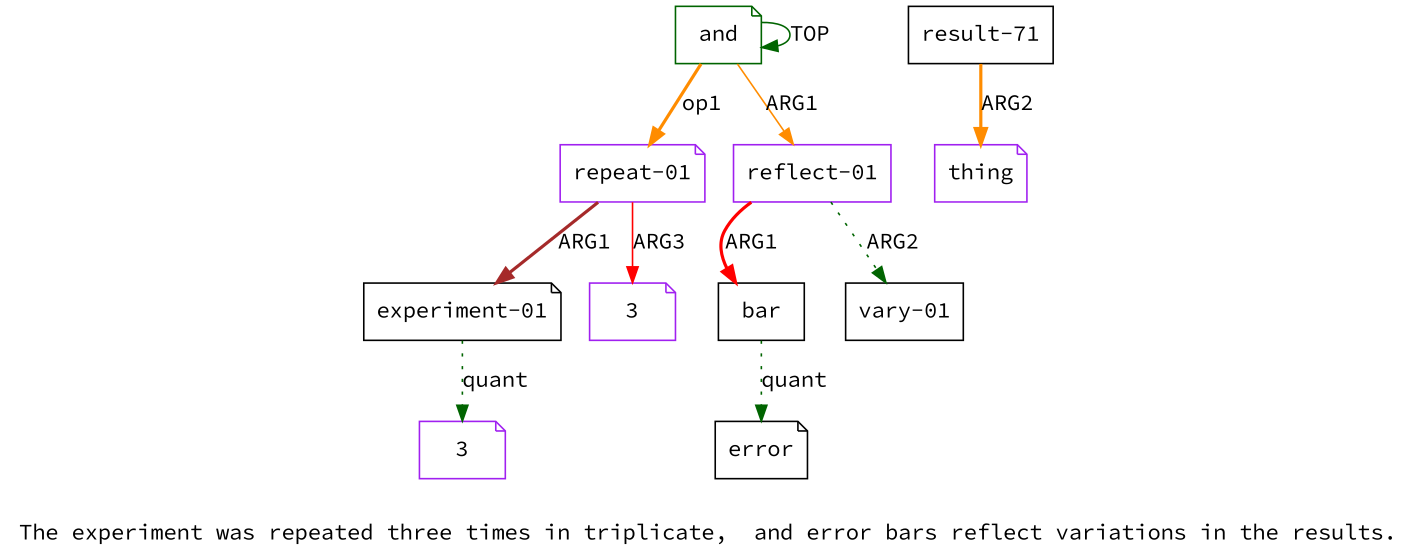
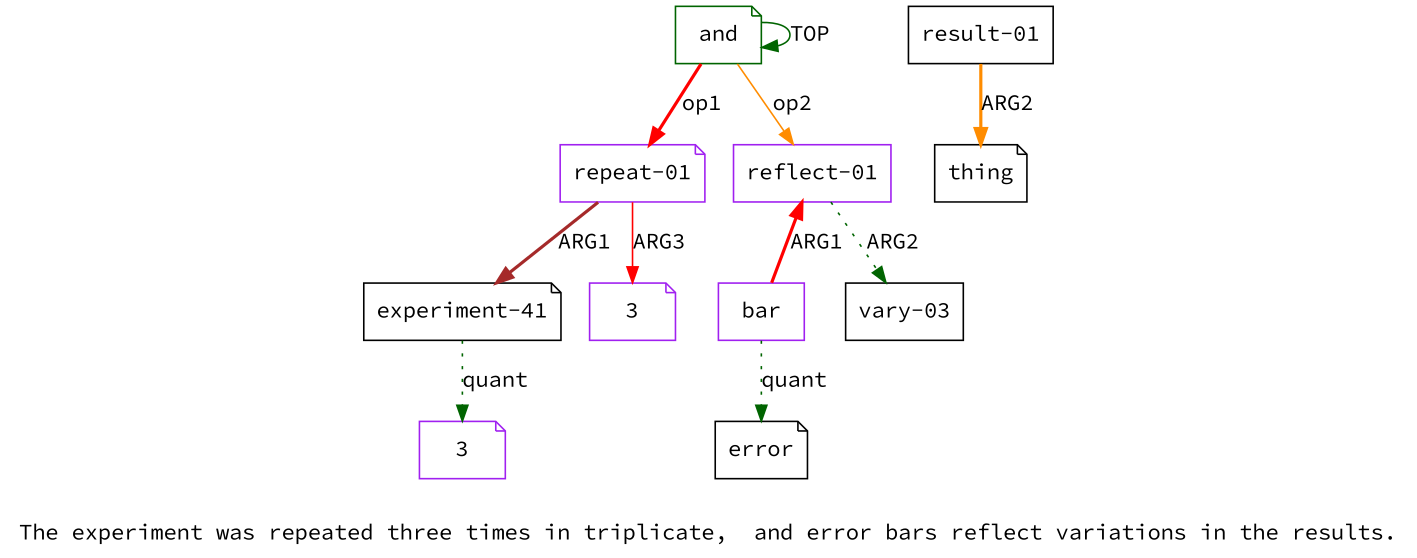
node "result-71": label "result-71" -> "result-01"
edge "and" -> "repeat-01": color darkorange -> red
edge "and" -> "reflect-01": label "ARG1" -> "op2"
node "thing": color purple -> black
edge "reflect-01" -> "bar": reversed
node "experiment-01": label "experiment-01" -> "experiment-41"
node "bar": color black -> purple
node "vary-01": label "vary-01" -> "vary-03"
